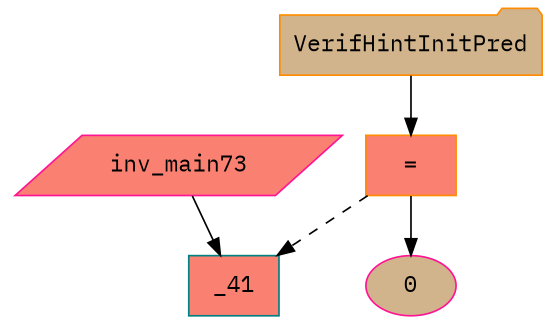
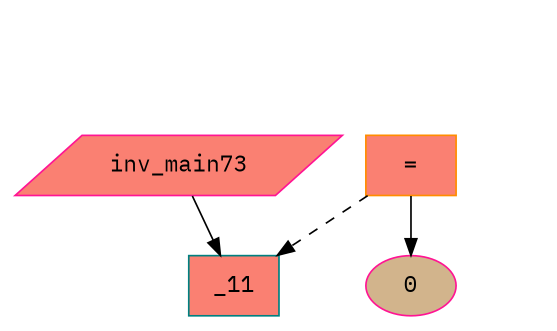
node "VerifHintInitPred": removed
node "_41": label "_41" -> "_11"
